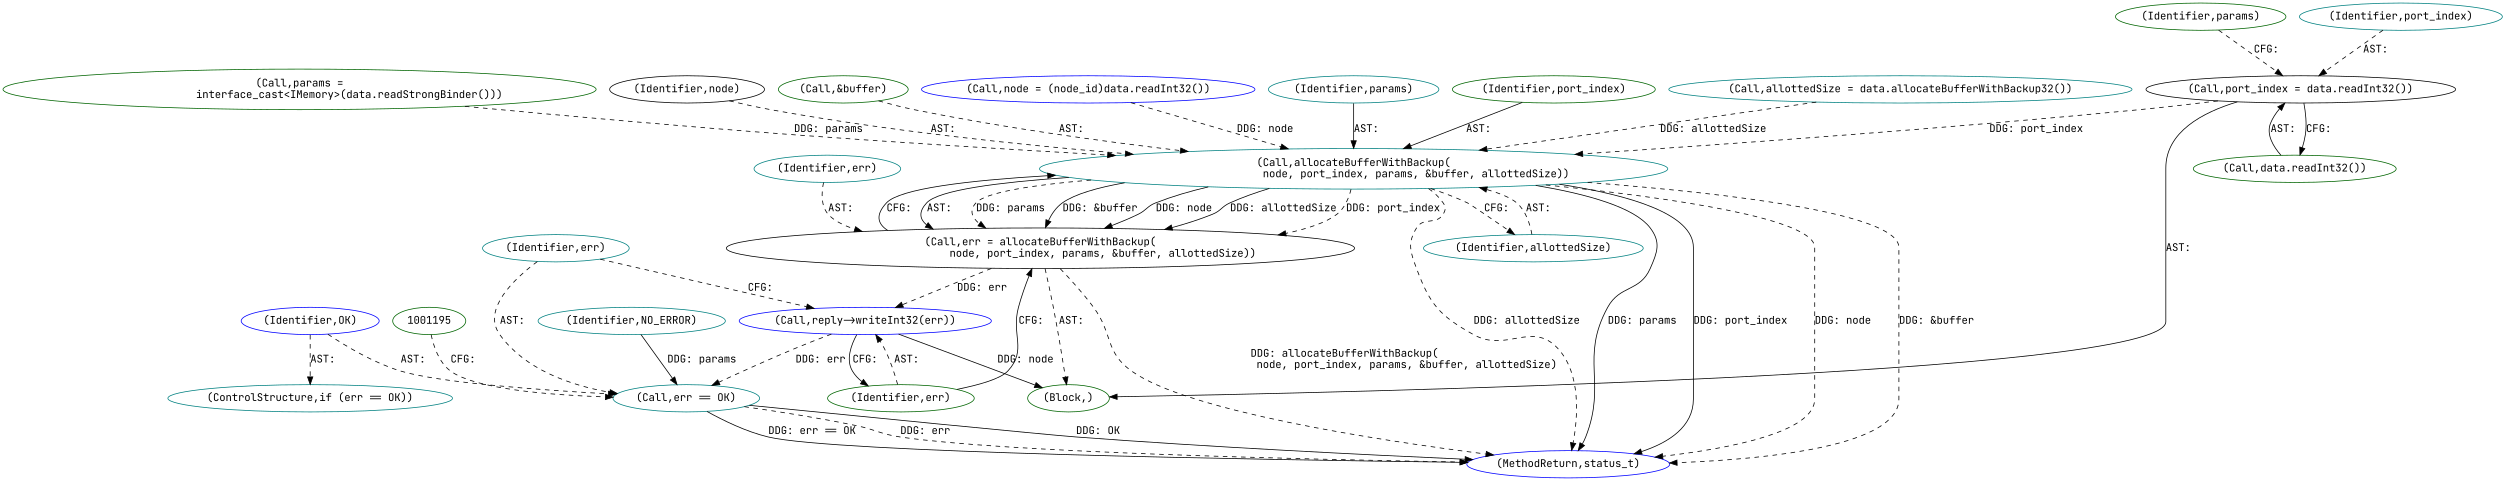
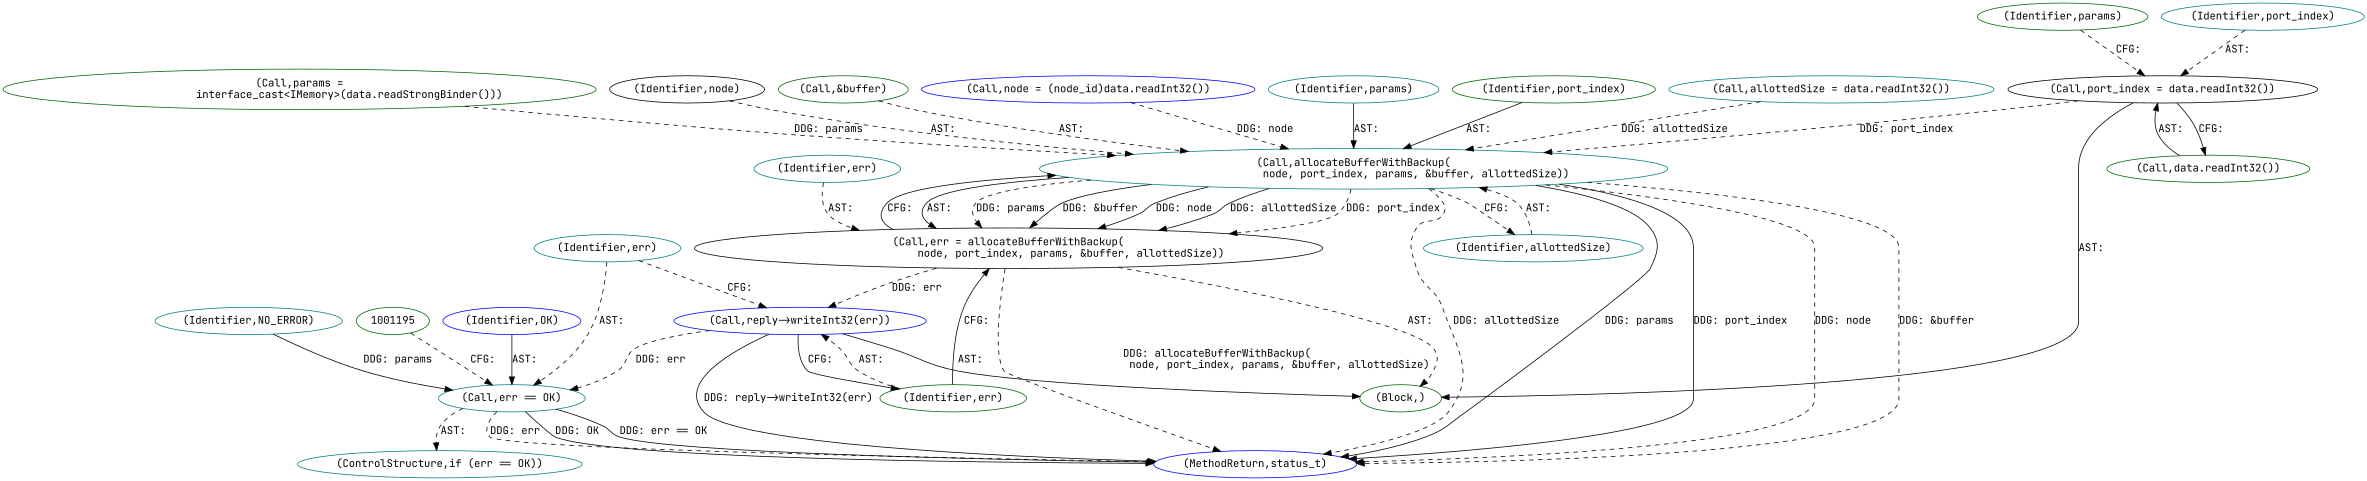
node "(Call,allottedSize = data.allocateBufferWithBackup32())": label "(Call,allottedSize = data.allocateBufferWithBackup32())" -> "(Call,allottedSize = data.readInt32())"
edge "(Identifier,OK)" -> "(ControlStructure,if (err == OK))": now "(Call,err == OK)" -> "(ControlStructure,if (err == OK))"
edge "(Call,reply->writeInt32(err))" -> "(Block,)": label "DDG: node" -> "AST: "
edge "(Identifier,OK)" -> "(Call,err == OK)": style dashed -> solid
edge "(Call,reply->writeInt32(err))" -> "(MethodReturn,status_t)": added, label "DDG: reply->writeInt32(err)"
